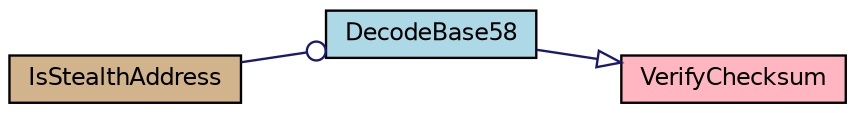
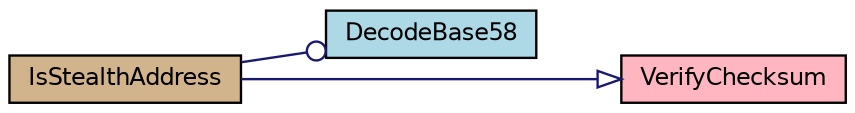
edge "DecodeBase58" -> "VerifyChecksum": now "IsStealthAddress" -> "VerifyChecksum"
